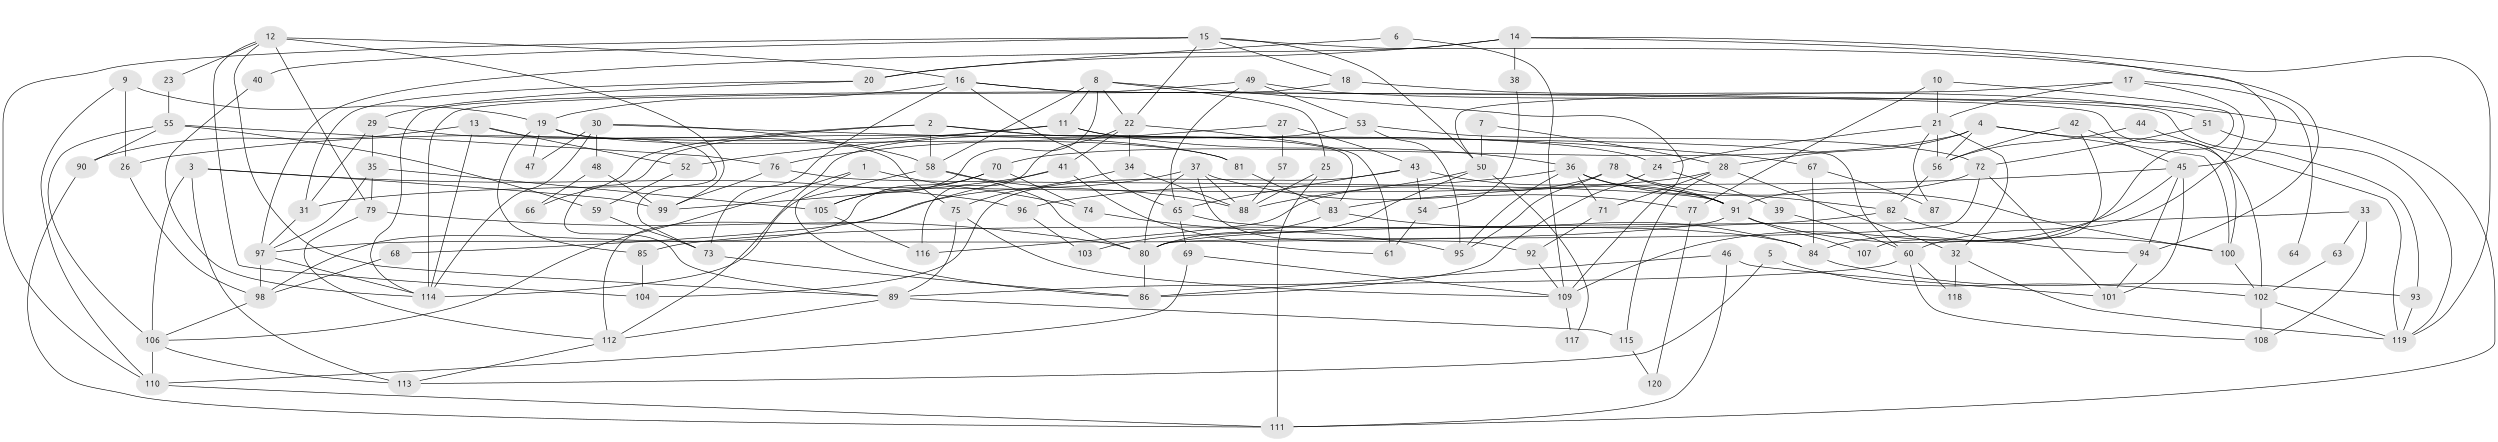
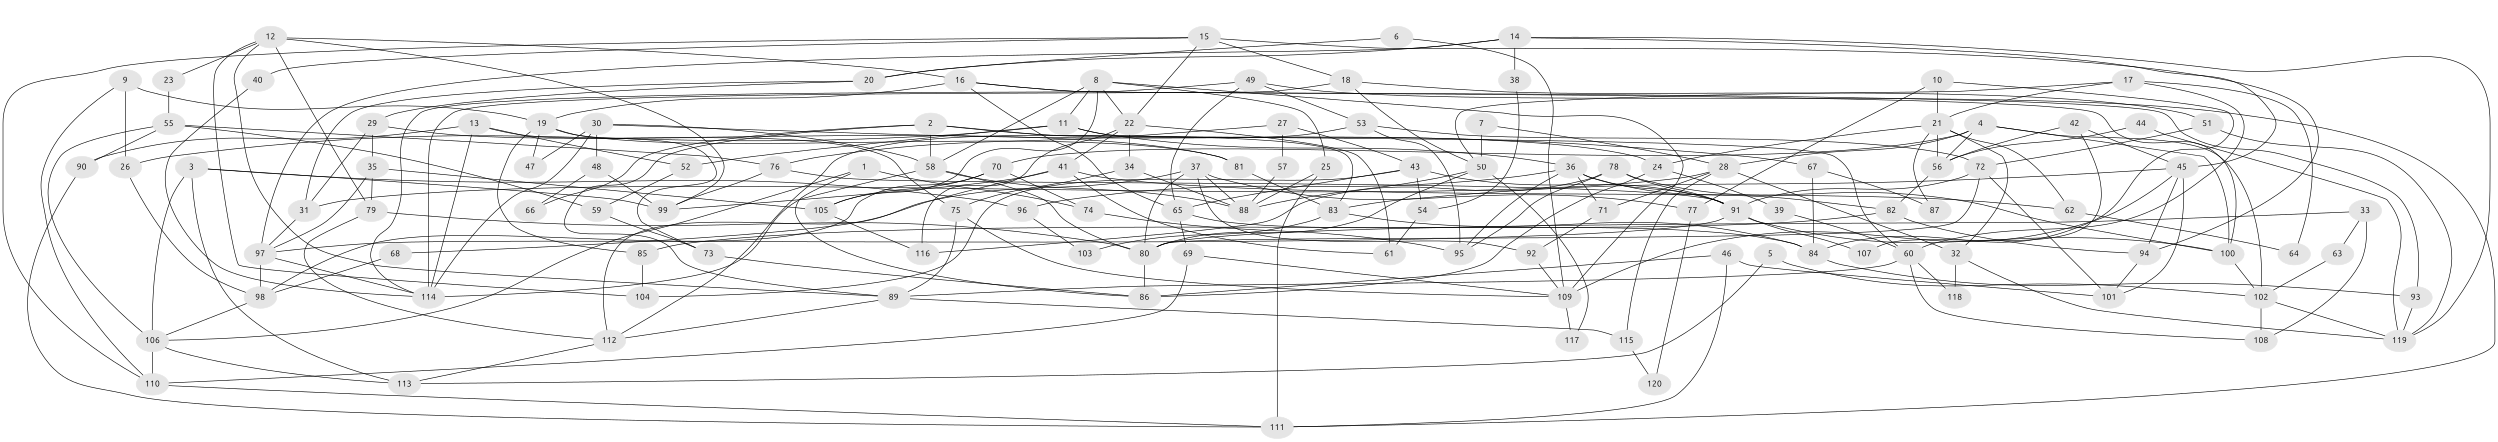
edge "15" -- "50": now "18" -- "50"
edge "16" -- "73": removed
node "62": added
